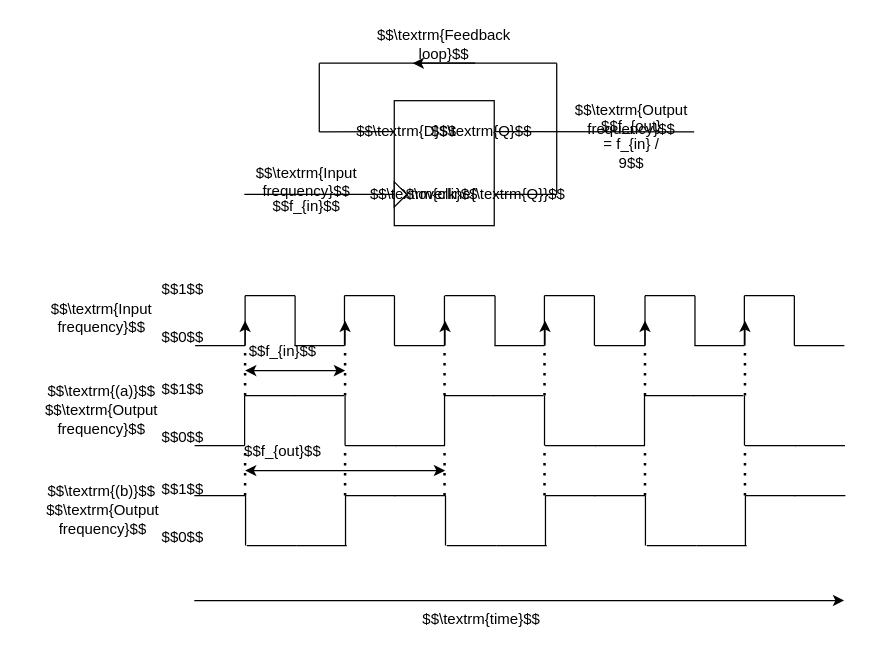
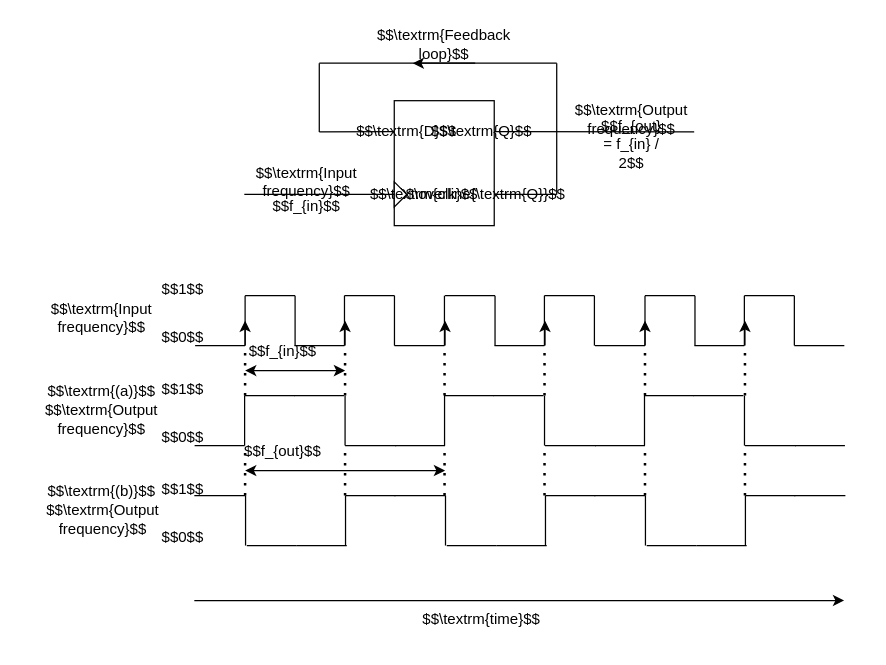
node "$$f_{out} = f_{in} / 9$$": label "$$f_{out} = f_{in} / 9$$" -> "$$f_{out} = f_{in} / 2$$"
